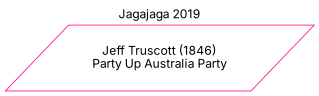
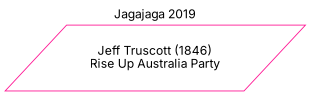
node "Jeff Truscott (1846) Party Up Australia Party": label "Jeff Truscott (1846) Party Up Australia Party" -> "Jeff Truscott (1846) Rise Up Australia Party"
